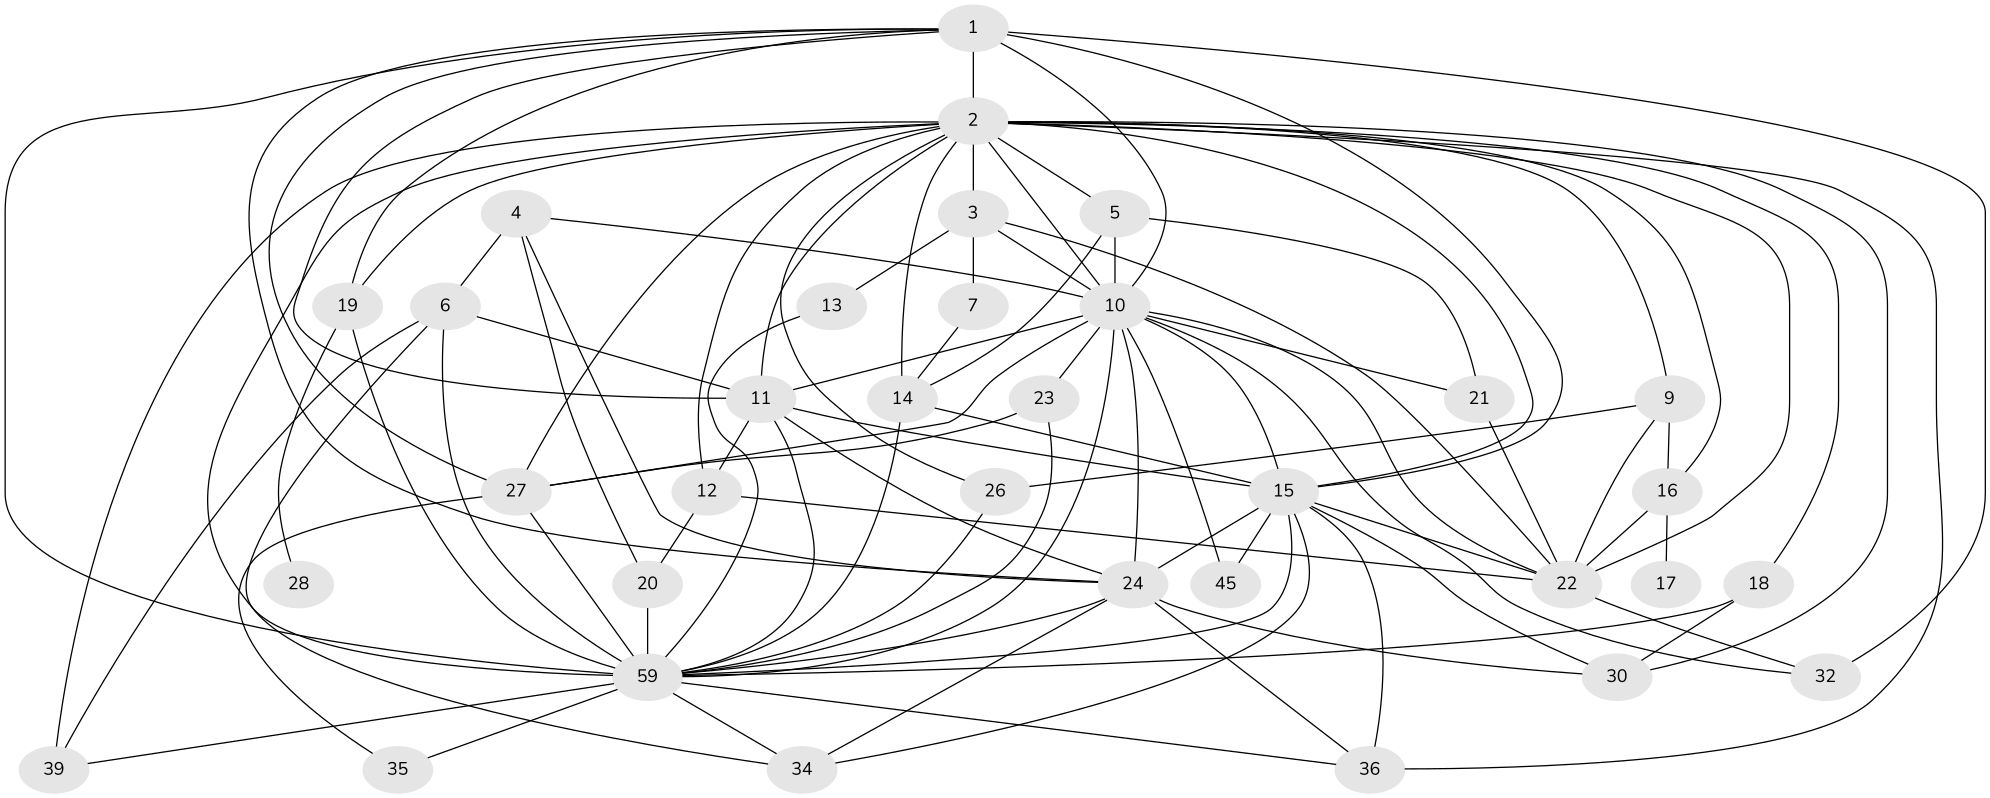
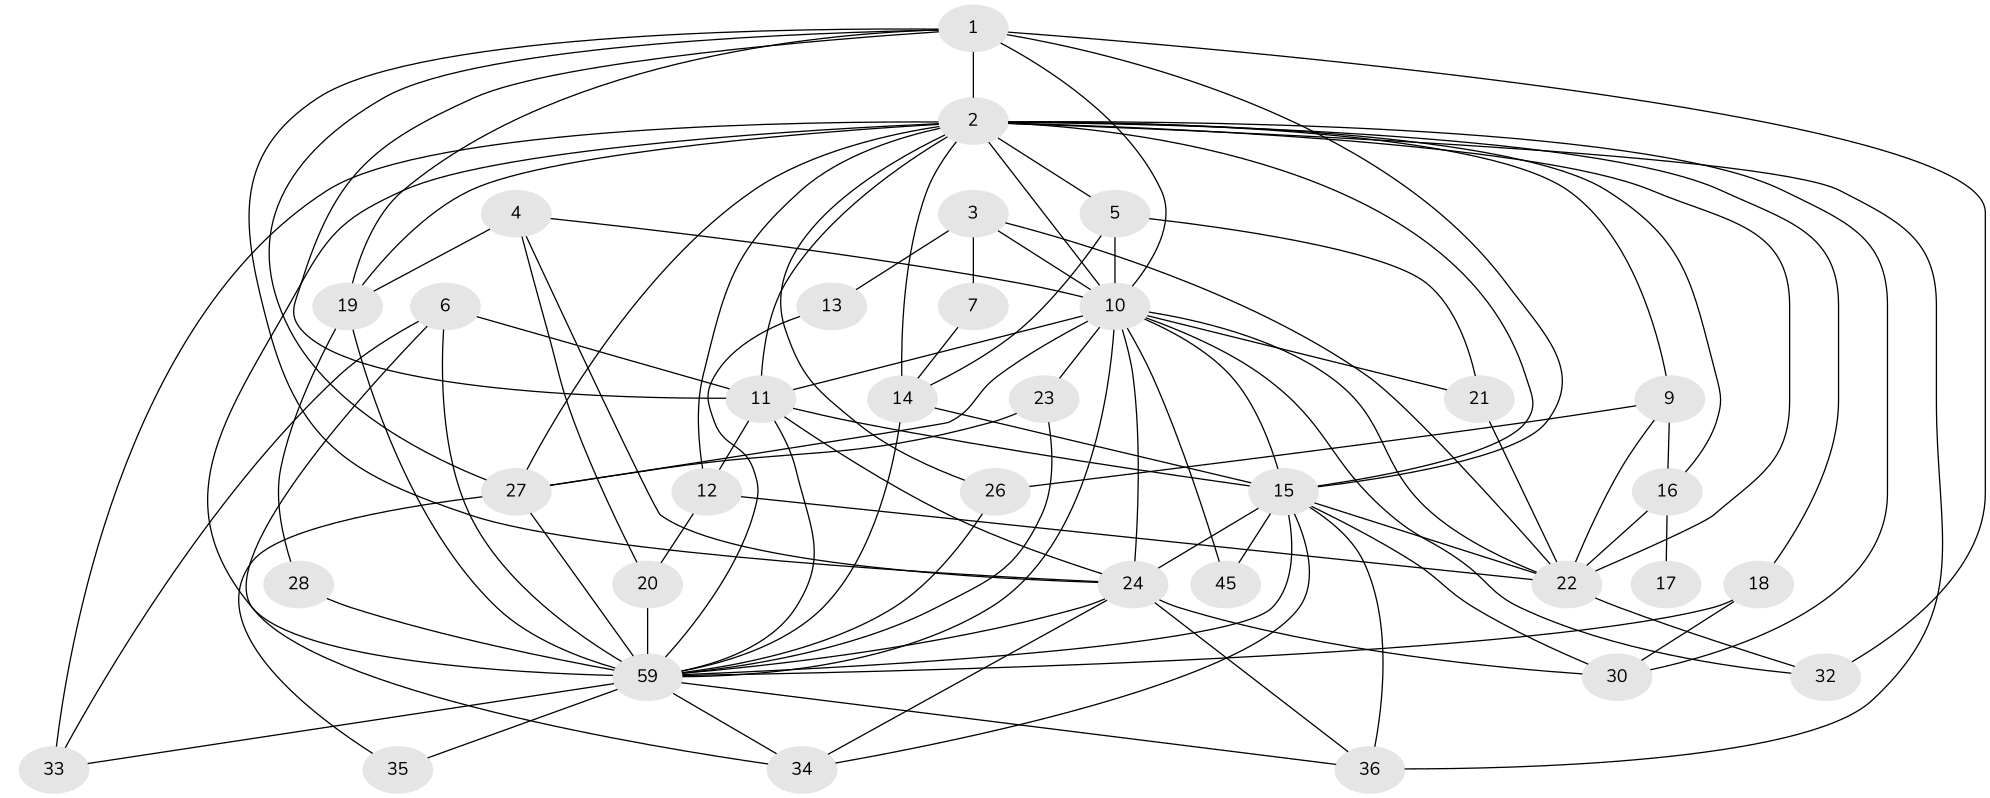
edge "2" -- "3": removed
edge "1" -- "59": now "28" -- "59"
edge "4" -- "6": now "4" -- "19"
node "39": label "39" -> "33"
